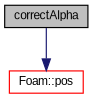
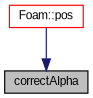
edge "correctAlpha" -> "Foam::pos": reversed
